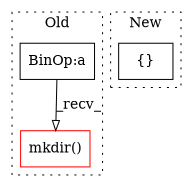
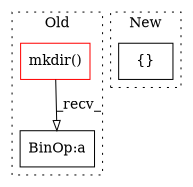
edge "BinOp:a" -> "mkdir()": reversed
